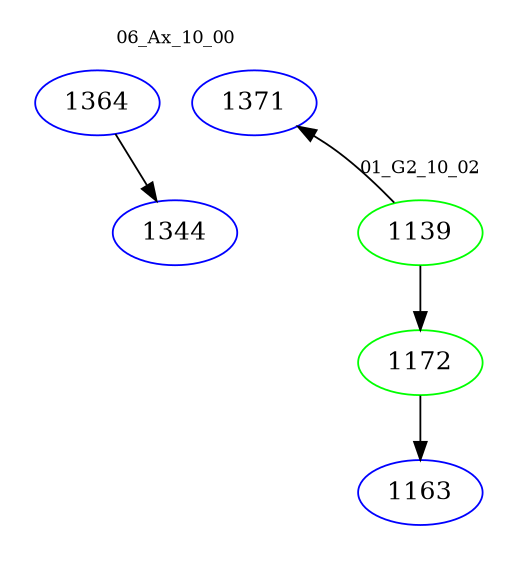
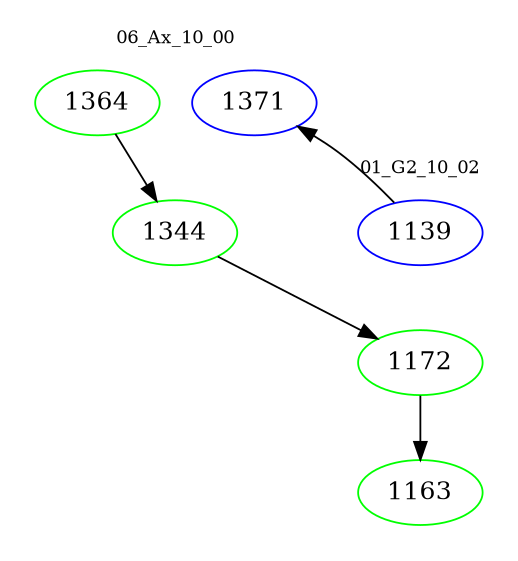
node "1364": color blue -> green
node "1344": color blue -> green
node "1139": color green -> blue
edge "1139" -> "1172": now "1344" -> "1172"
node "1163": color blue -> green
